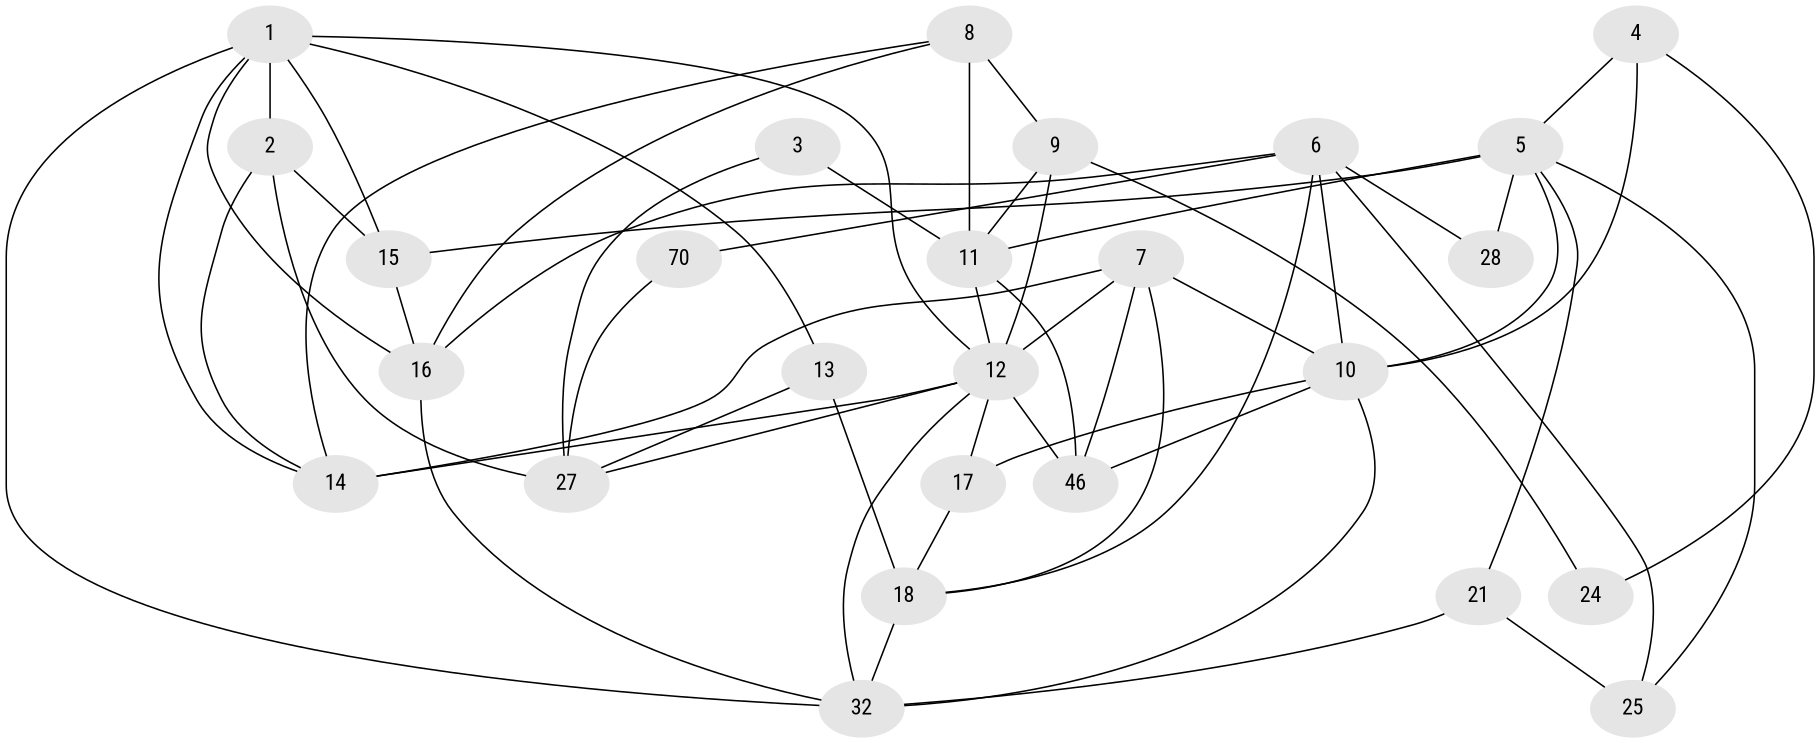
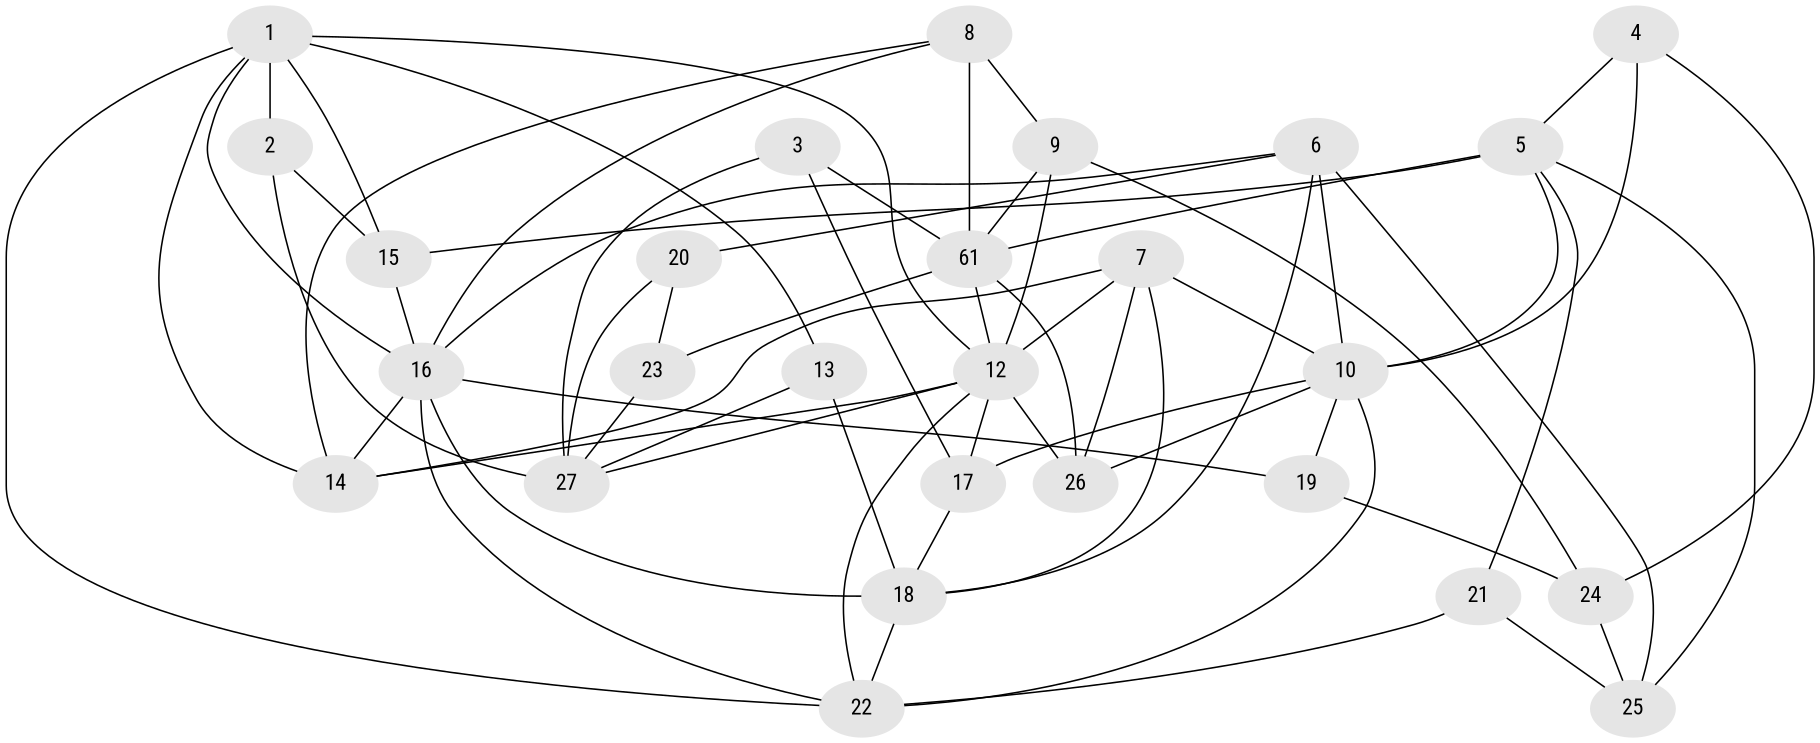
node "70": label "70" -> "20"
node "11": label "11" -> "61"
node "28": removed
edge "3" -- "17": added
edge "2" -- "14": now "16" -- "14"
node "23": added
node "46": label "46" -> "26"
node "19": added
edge "16" -- "18": added
edge "24" -- "25": added
node "32": label "32" -> "22"
